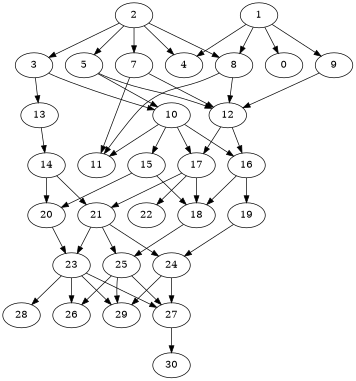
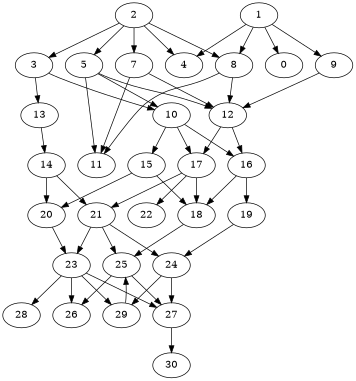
edge "10" -> "11": now "5" -> "11"
edge "25" -> "29": reversed
